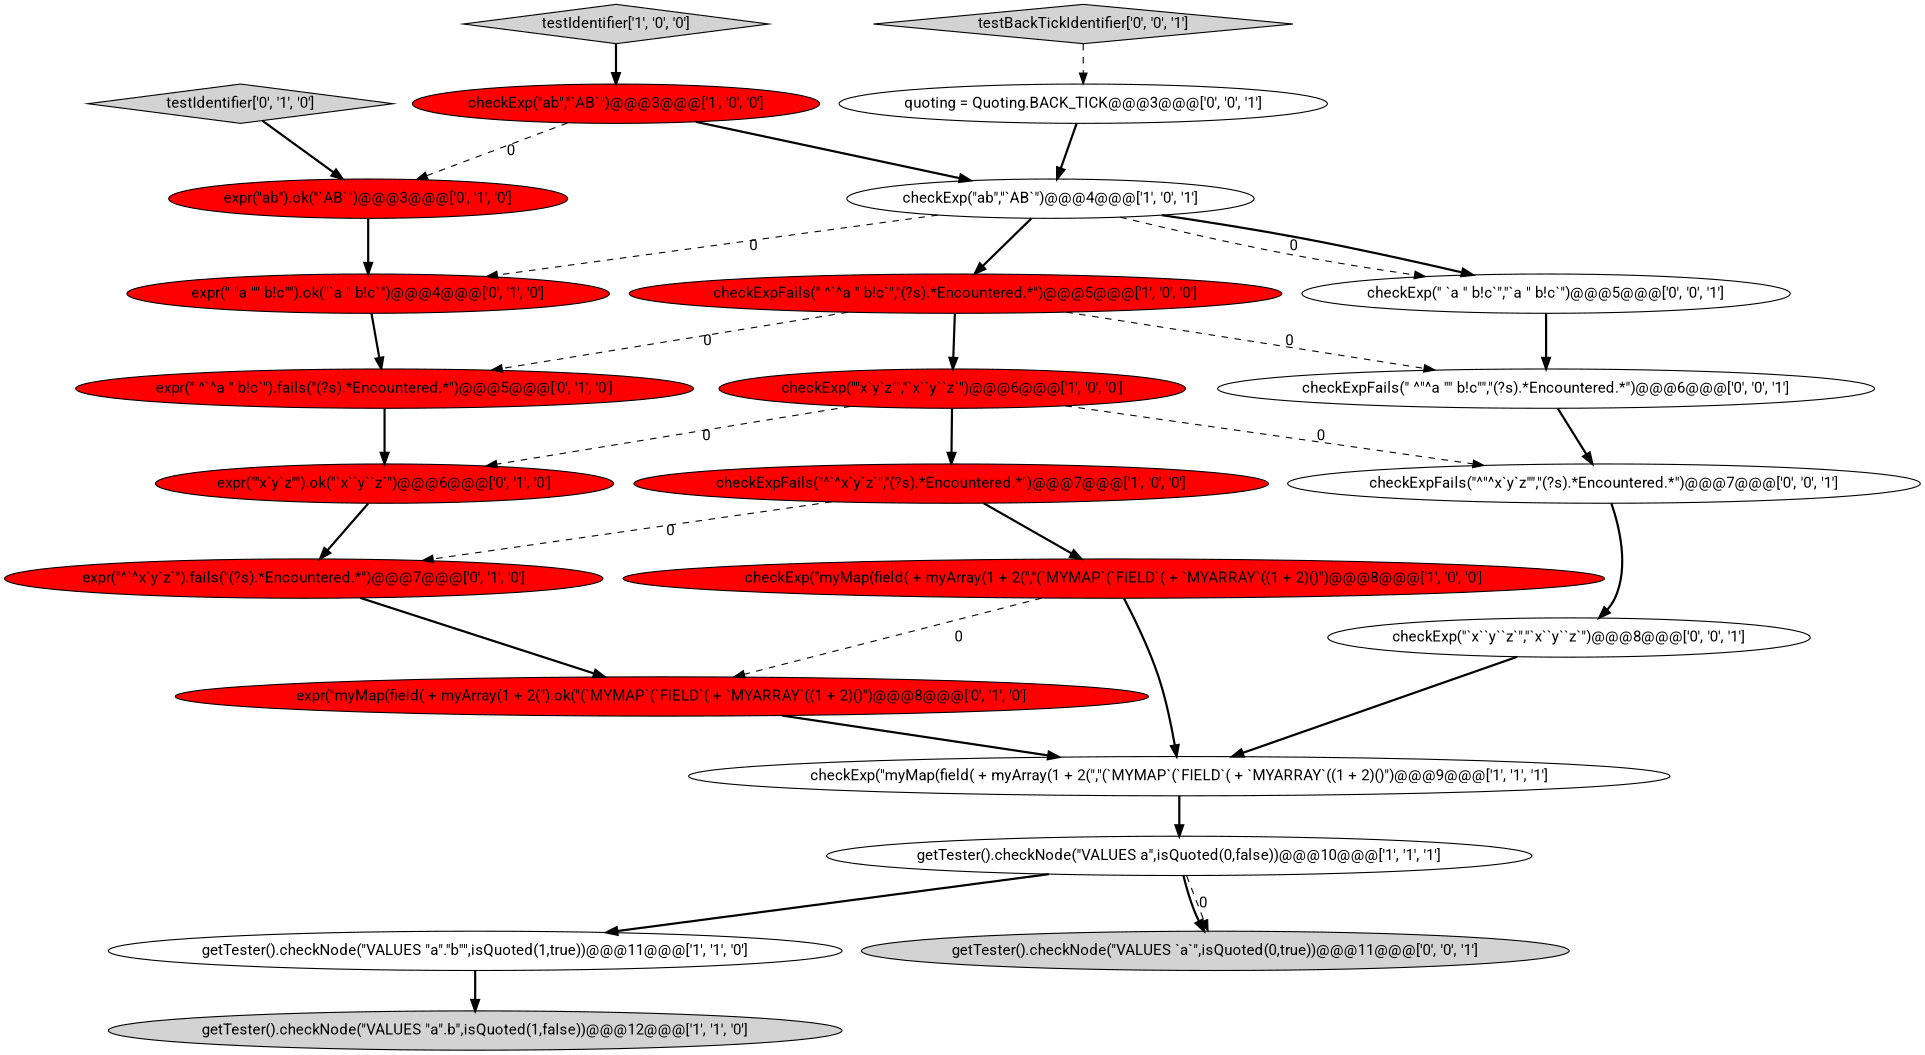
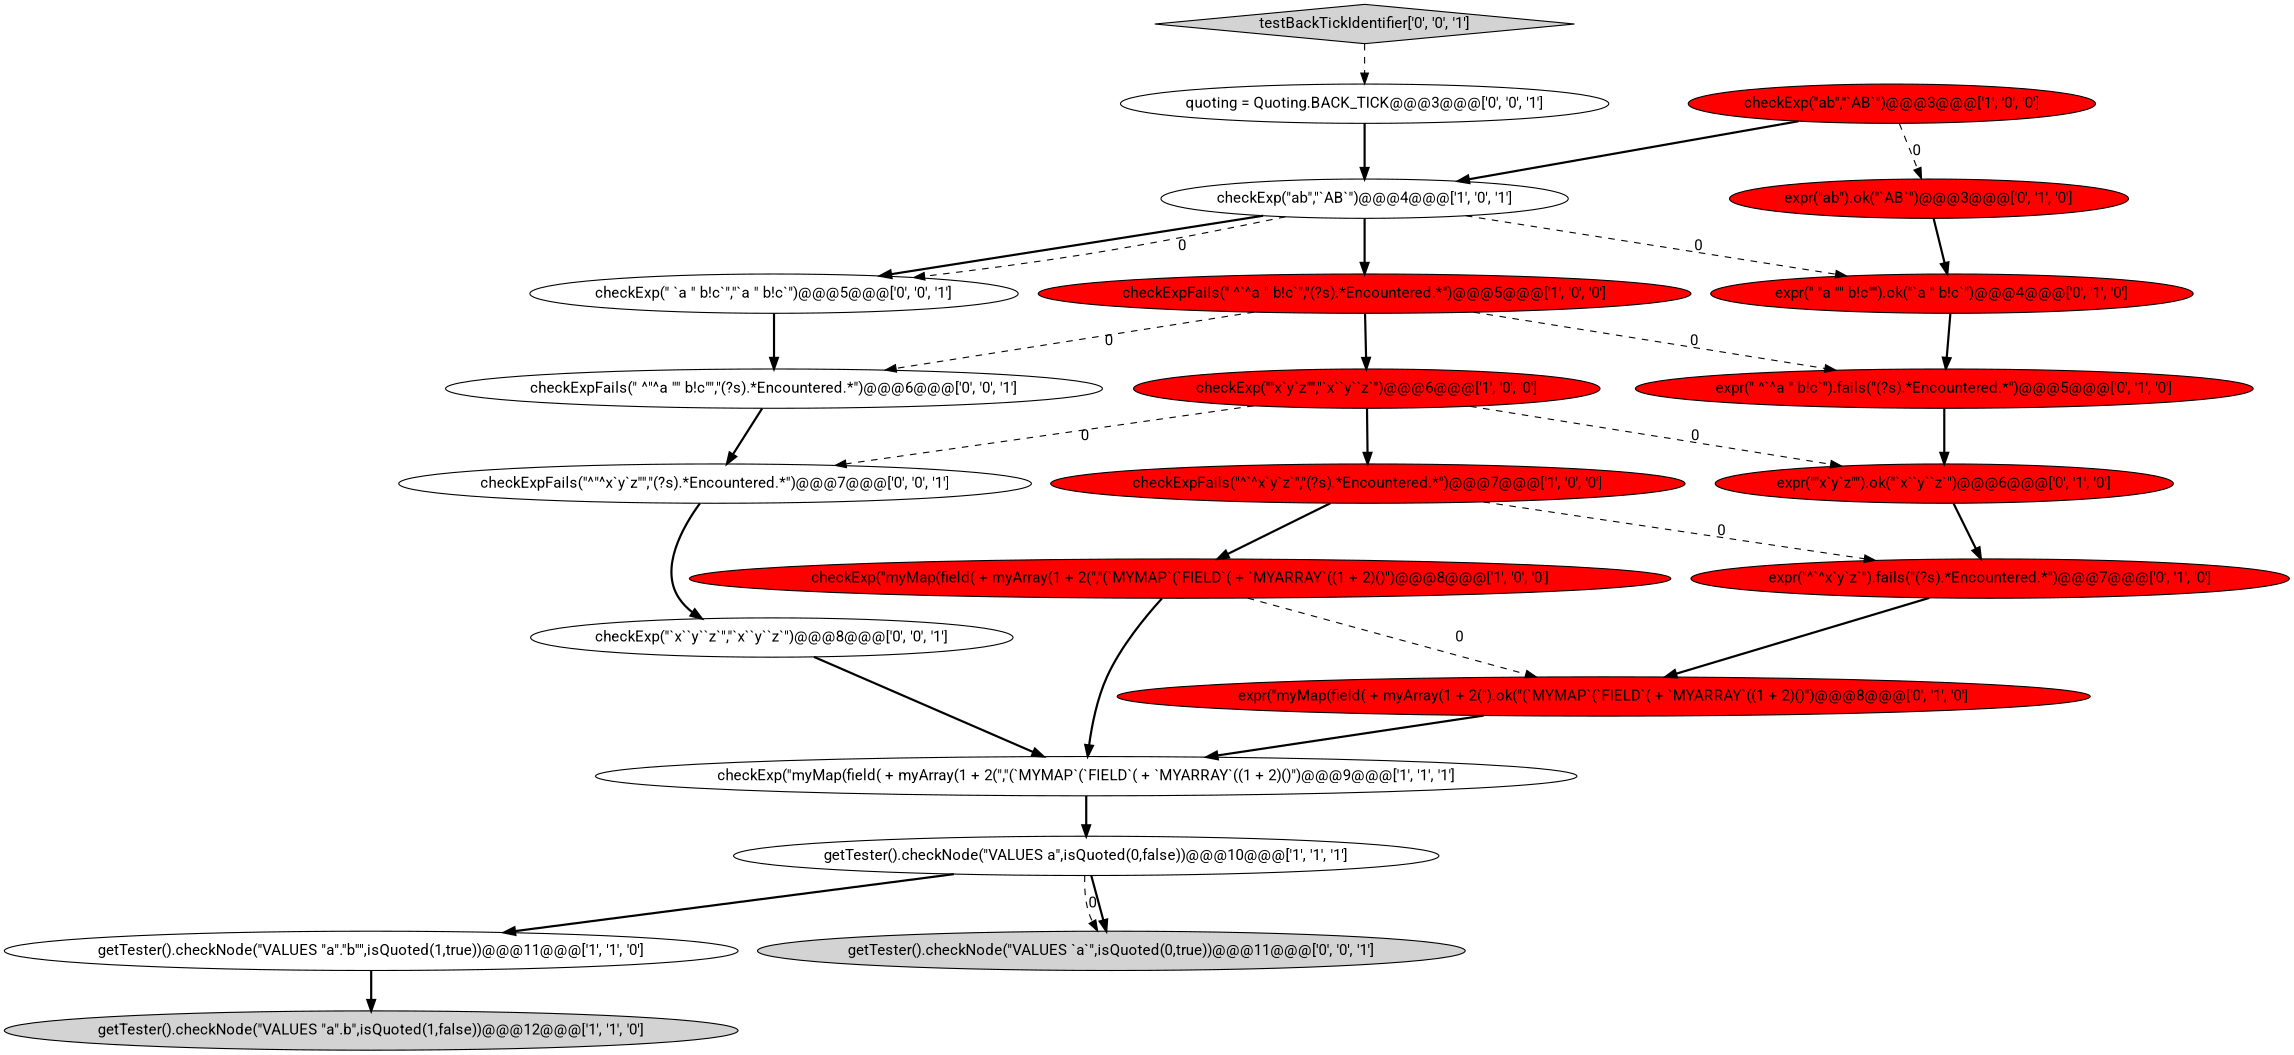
node "testIdentifier['1', '0', '0']": removed
node "testIdentifier['0', '1', '0']": removed
